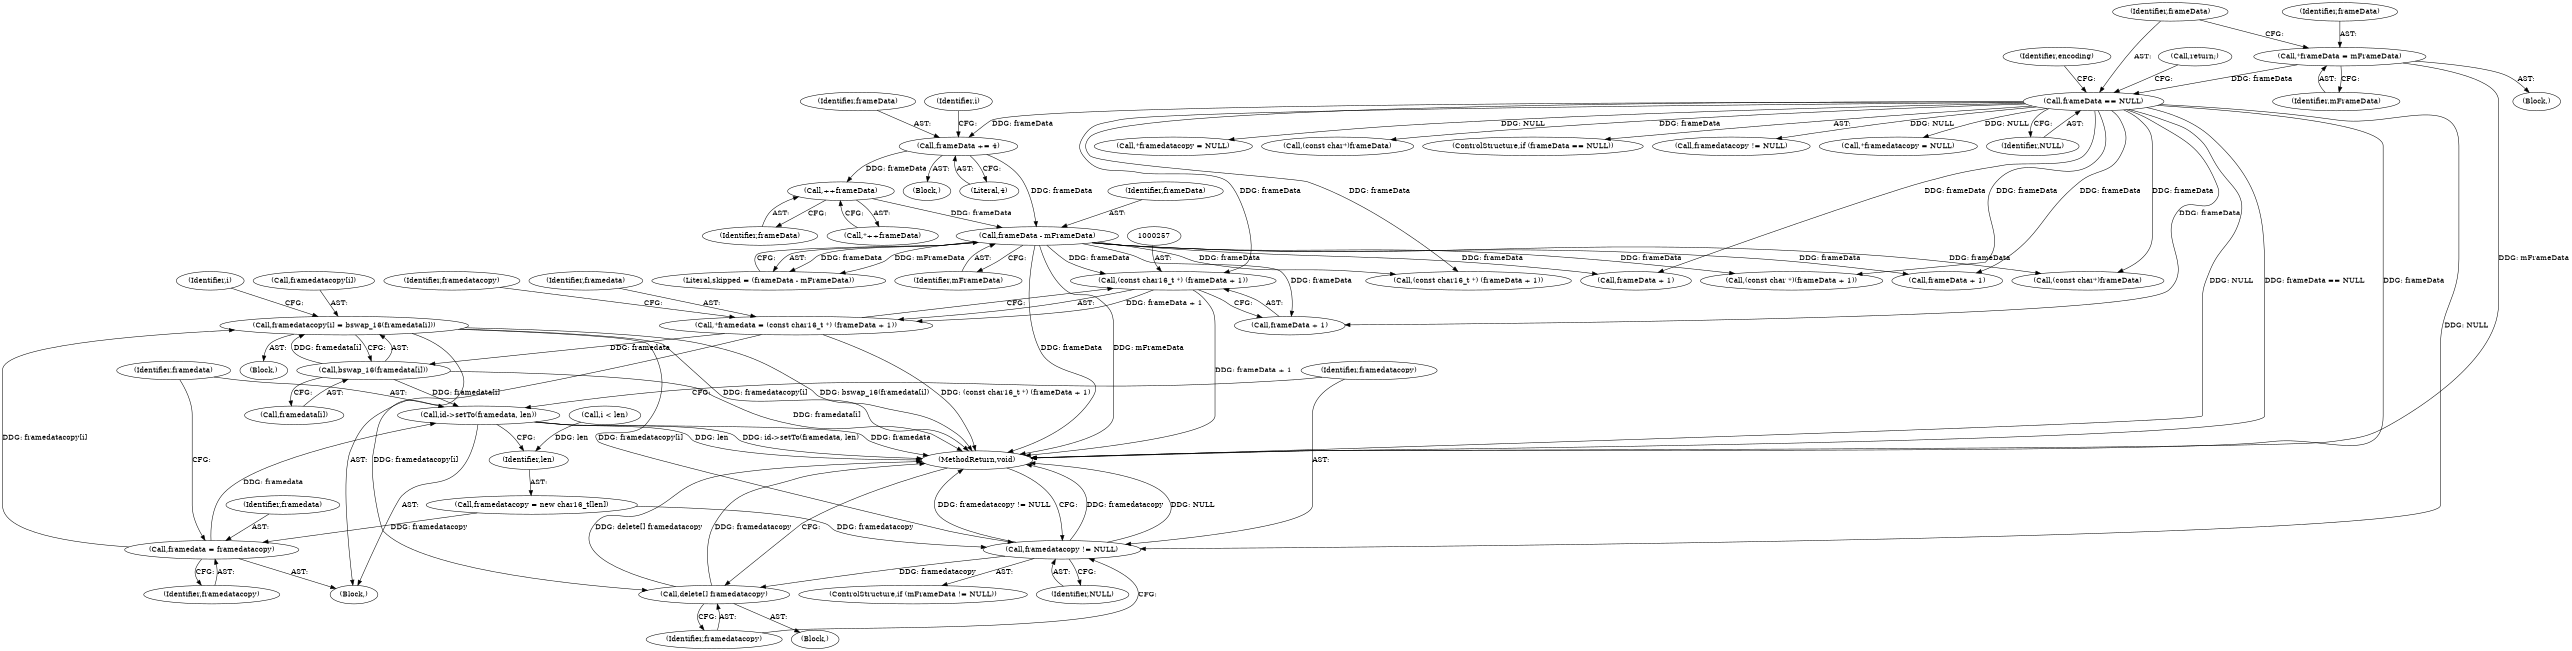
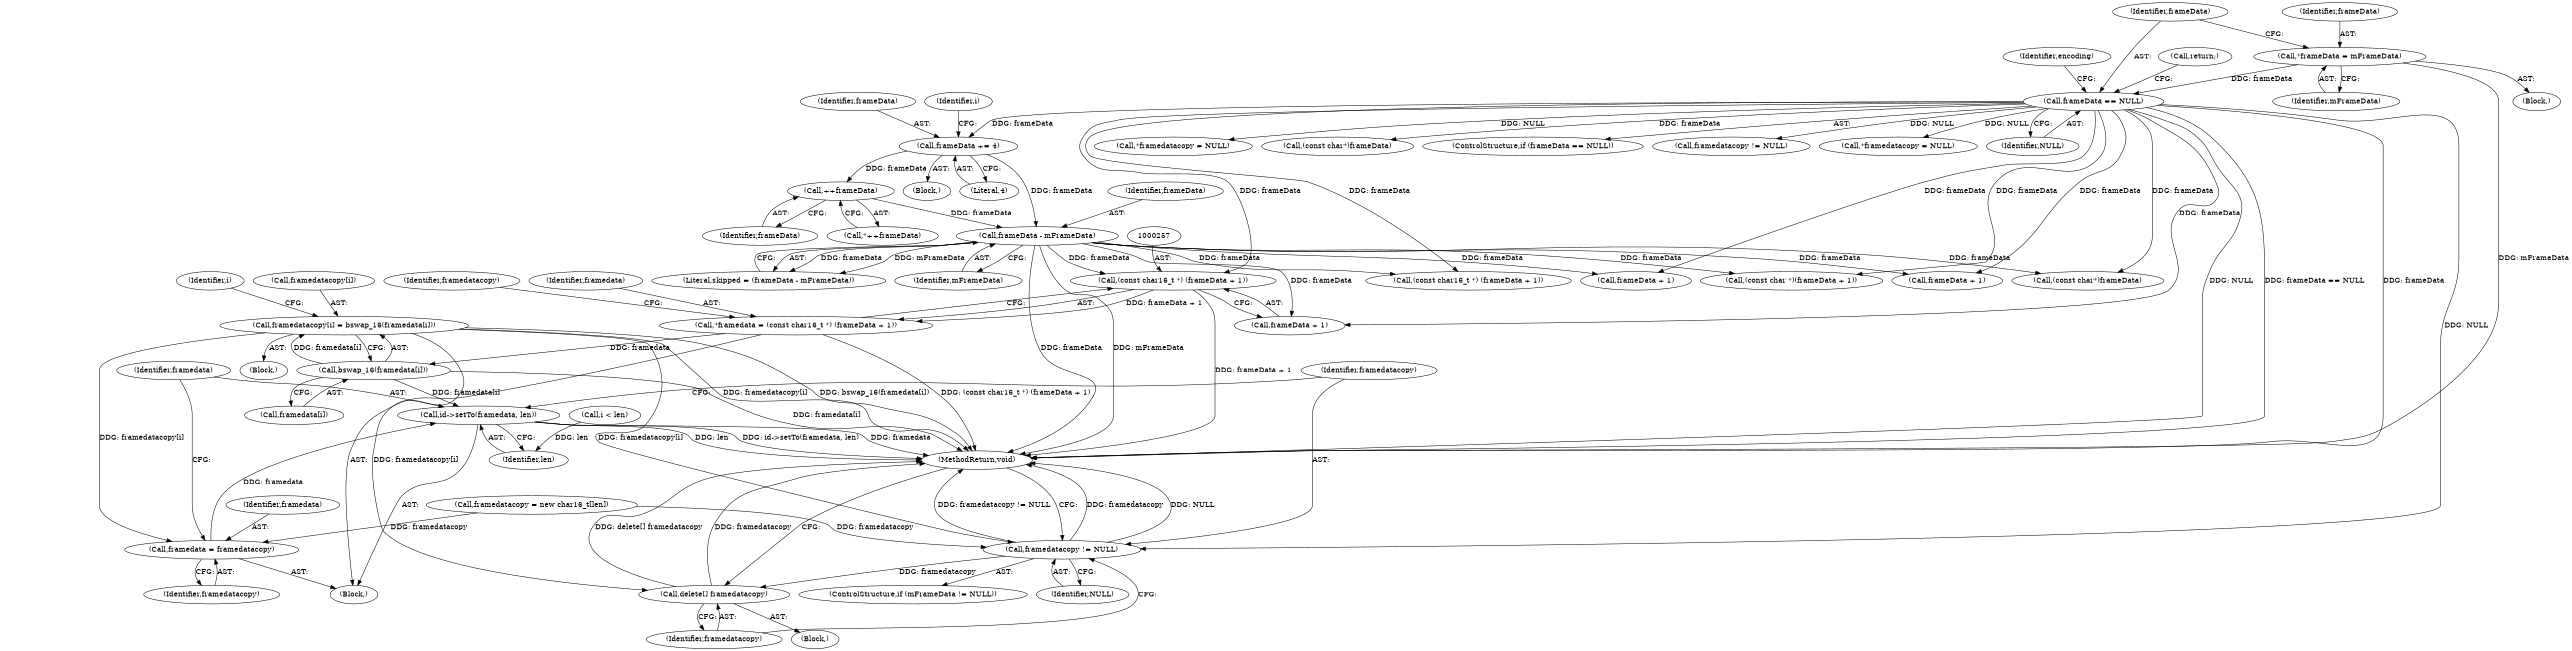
edge "(Call,framedata = framedatacopy)" -> "(Call,framedatacopy[i] = bswap_16(framedata[i]))": reversed
edge "(Identifier,len)" -> "(Call,framedatacopy = new char16_t[len])": now "(Identifier,len)" -> "(Call,id->setTo(framedata, len))"
